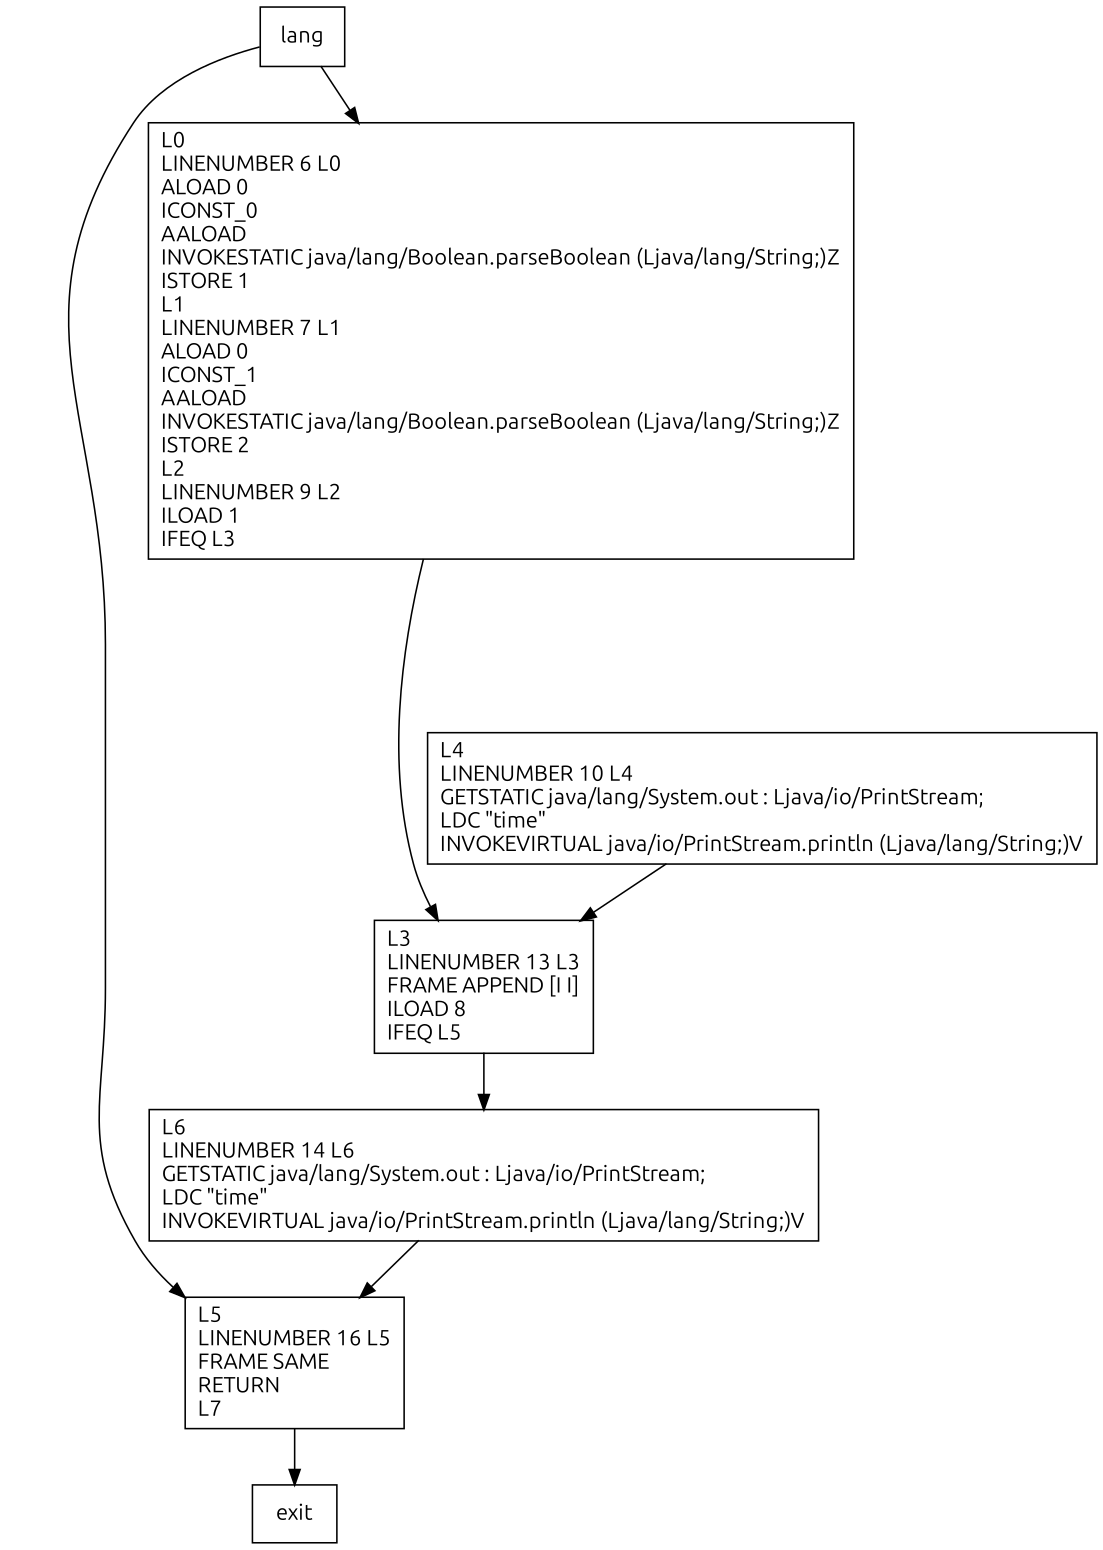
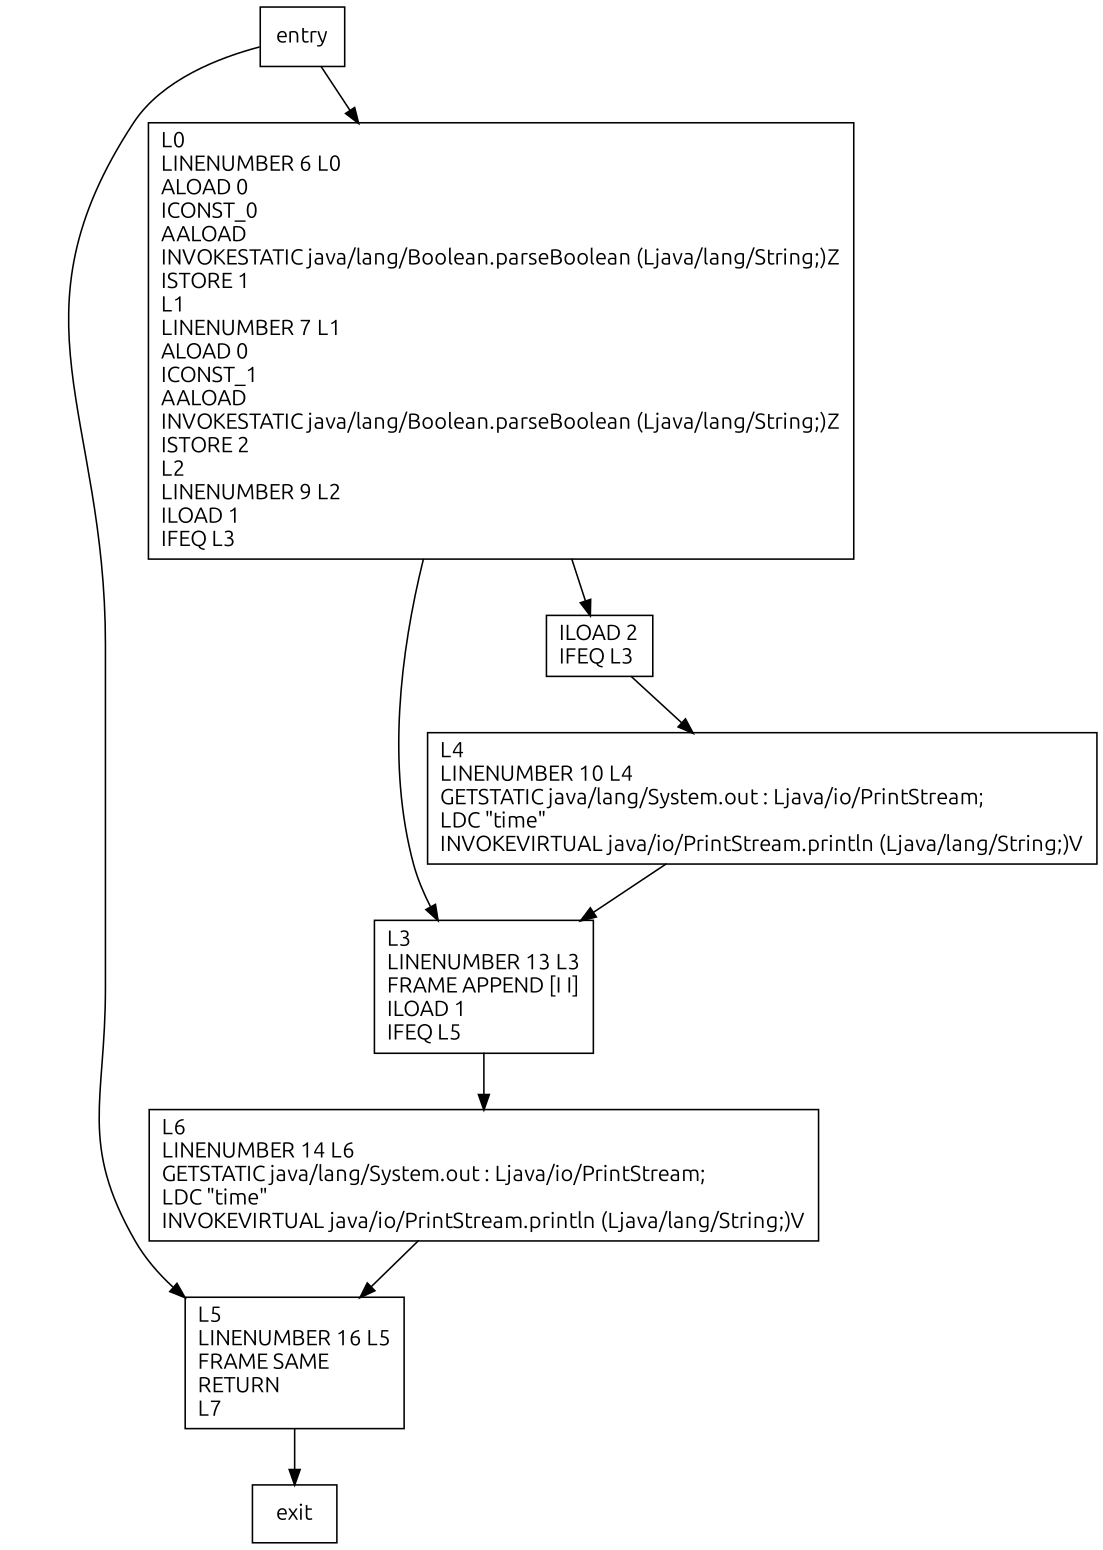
node "lang": label "lang" -> "entry"
node "ILOAD 2 IFEQ L3": added
node "L3 LINENUMBER 13 L3 FRAME APPEND [I I] ILOAD 8 IFEQ L5": label "L3 LINENUMBER 13 L3 FRAME APPEND [I I] ILOAD 8 IFEQ L5" -> "L3 LINENUMBER 13 L3 FRAME APPEND [I I] ILOAD 1 IFEQ L5"
